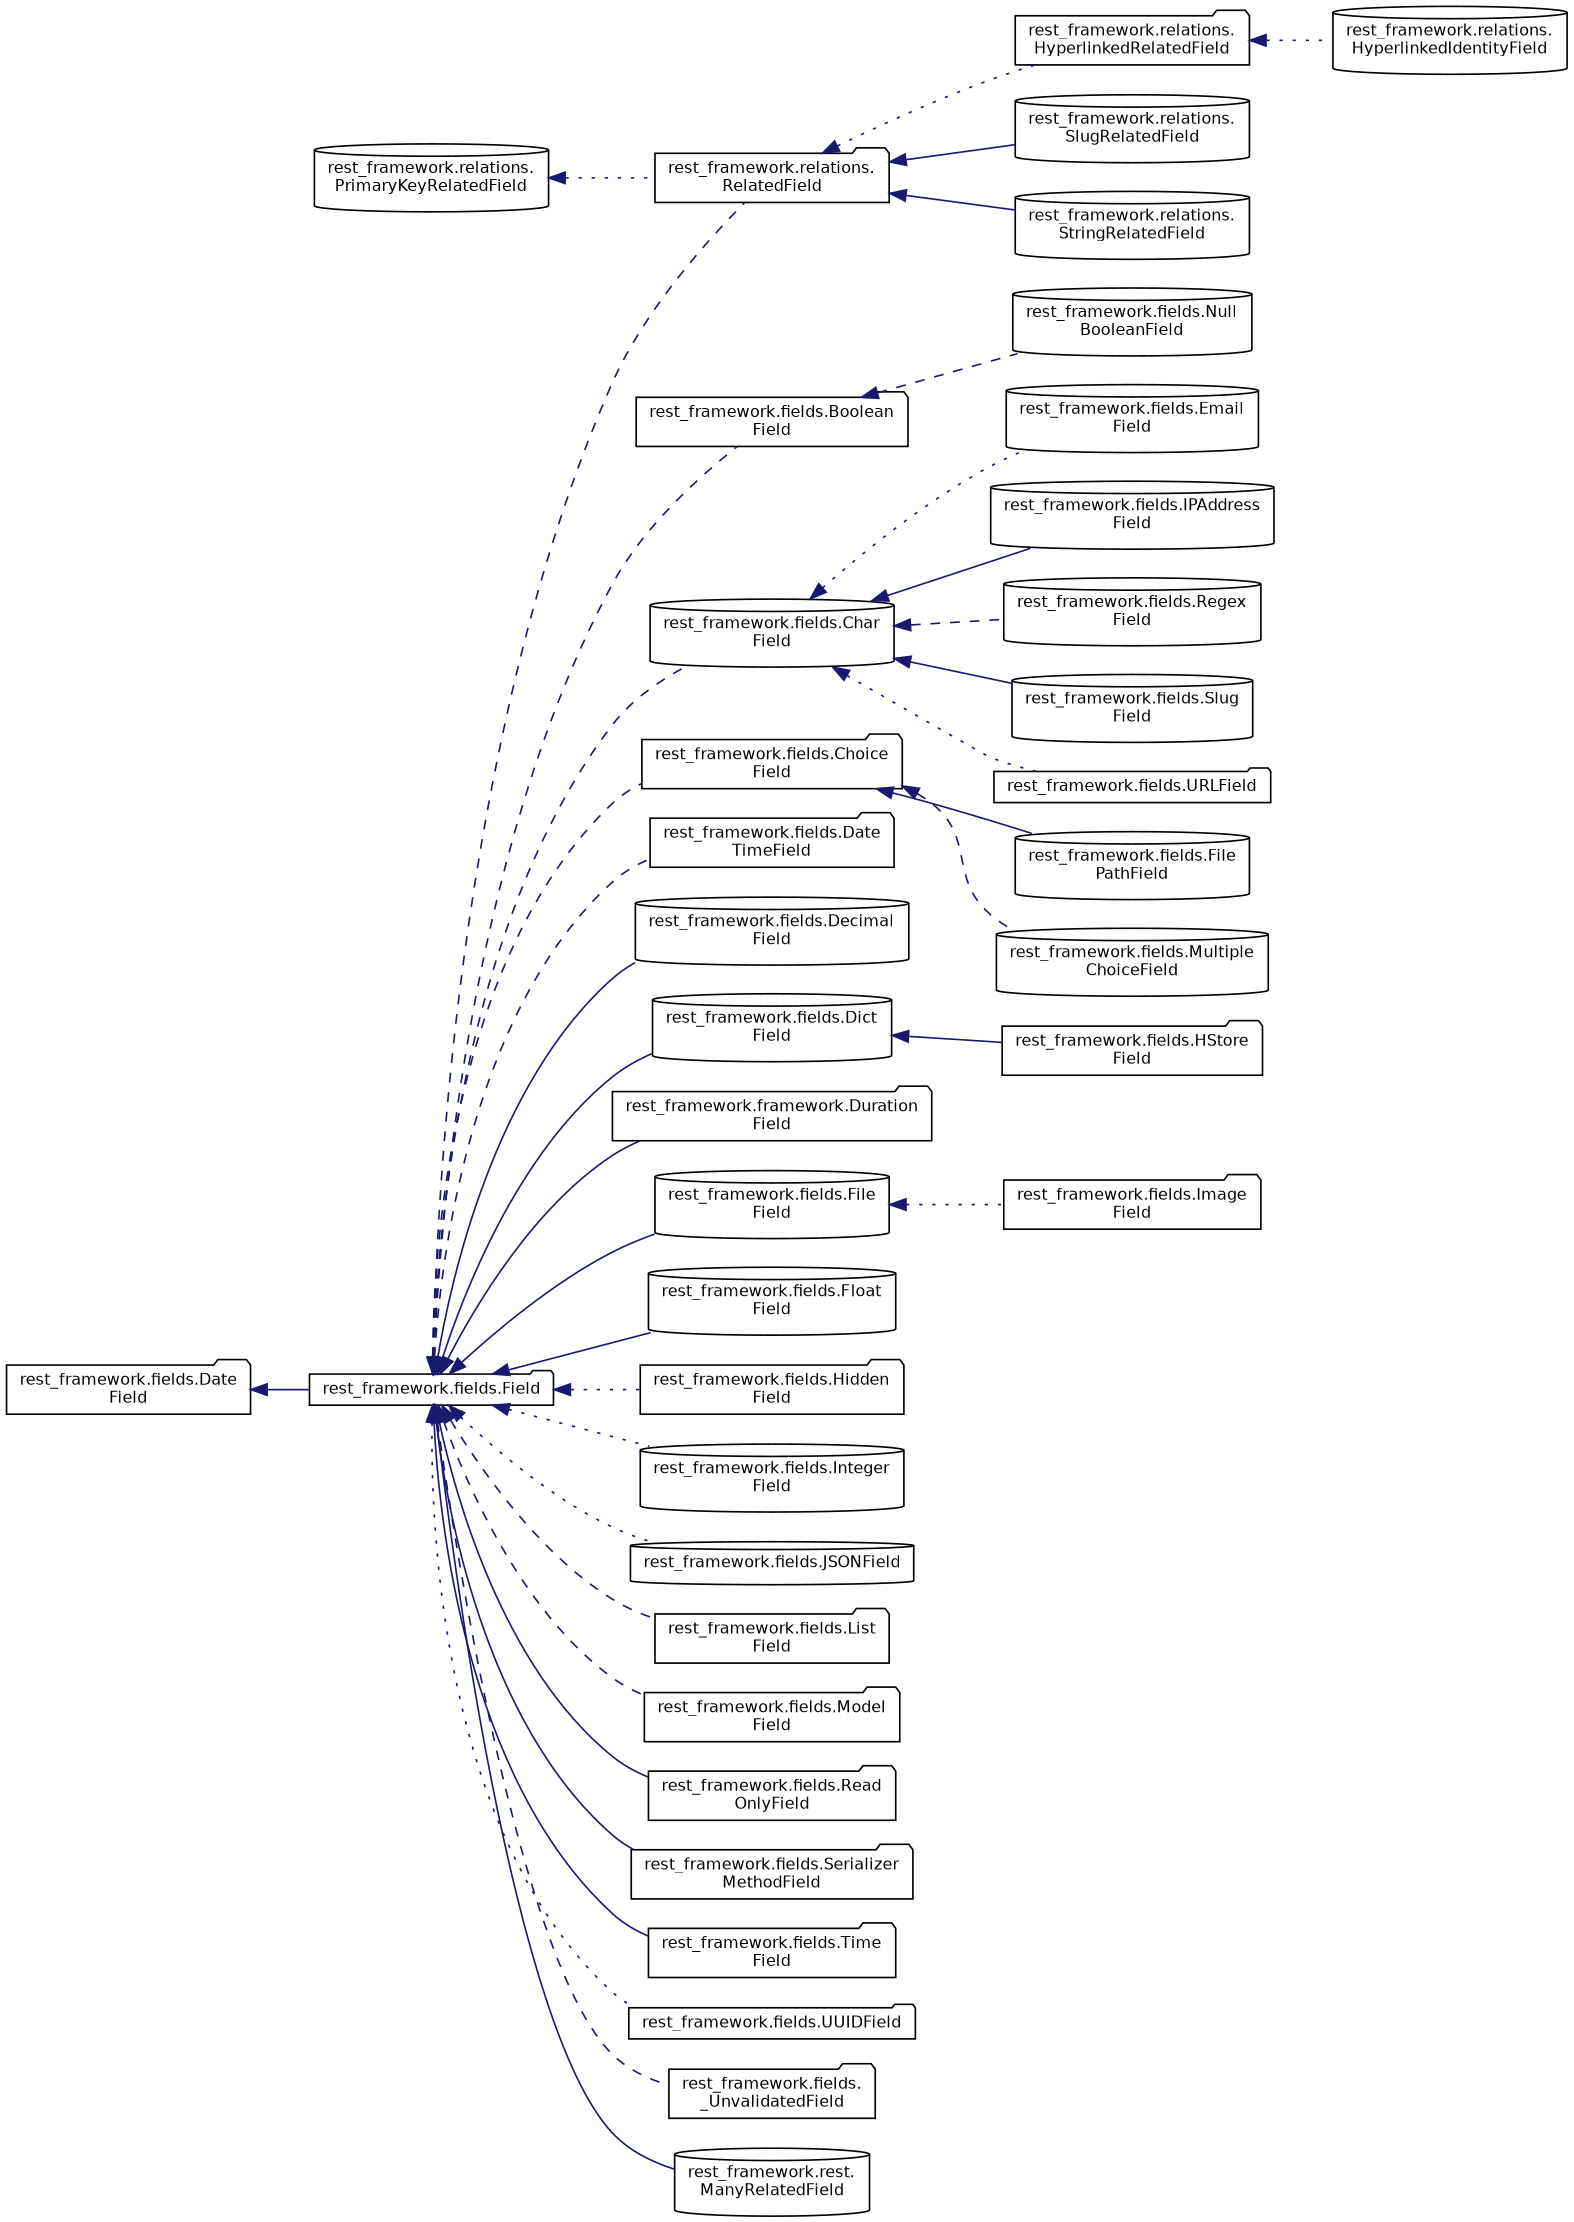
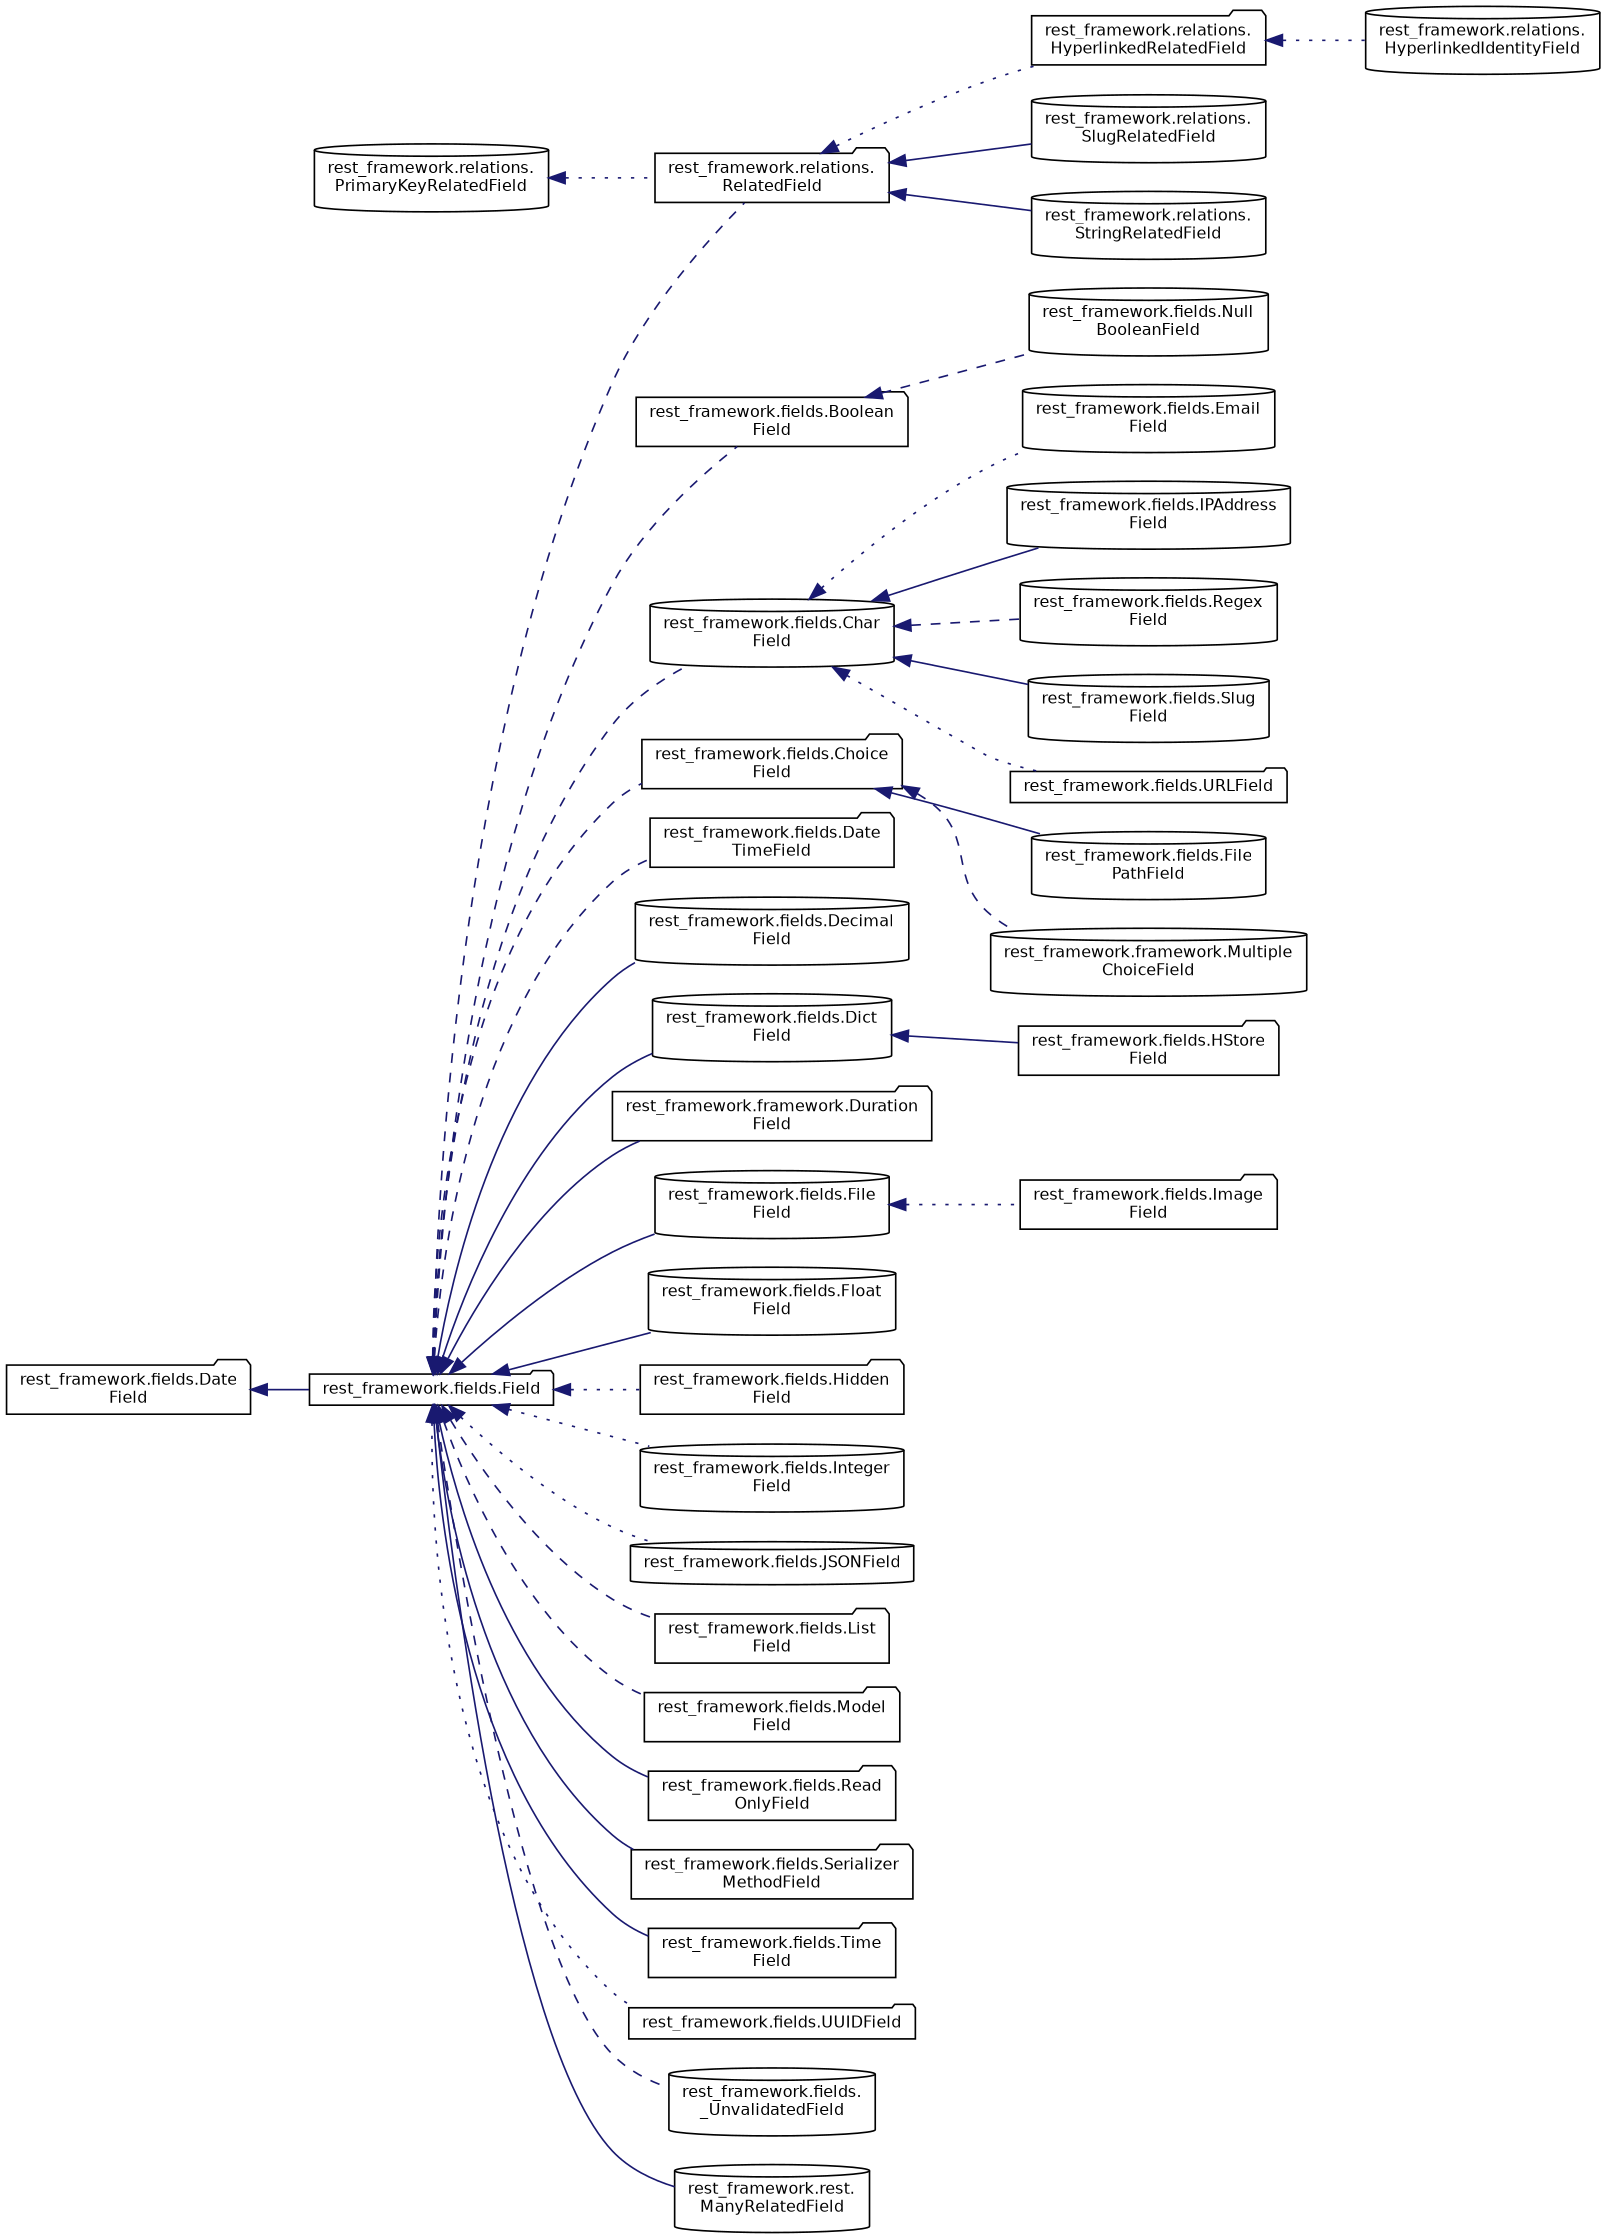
node "rest_framework.fields.Multiple ChoiceField": label "rest_framework.fields.Multiple ChoiceField" -> "rest_framework.framework.Multiple ChoiceField"
node "rest_framework.fields. _UnvalidatedField": shape folder -> cylinder
